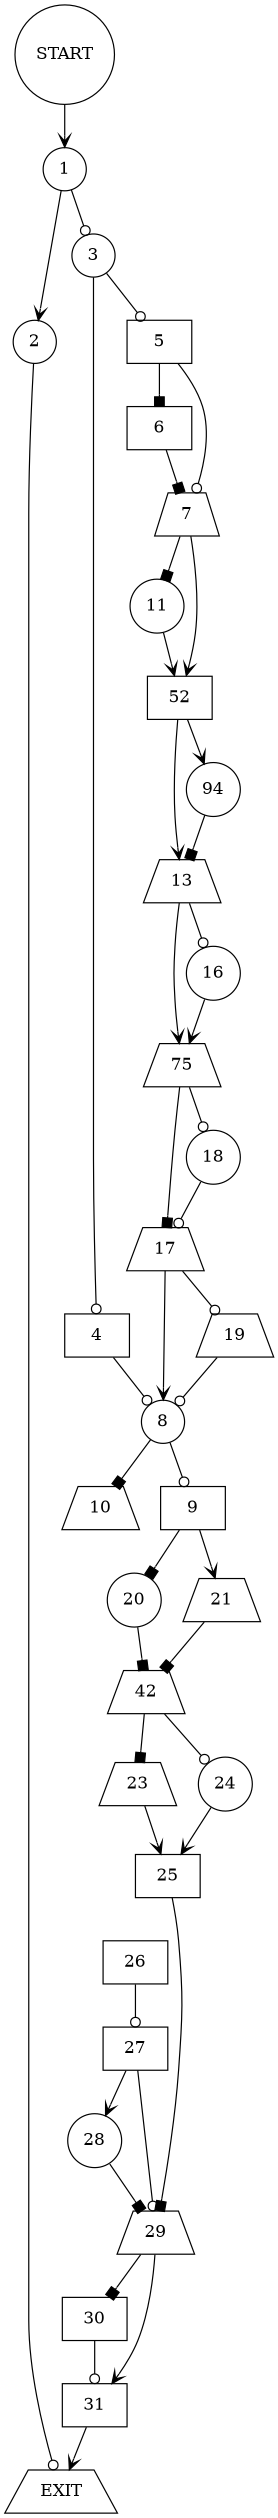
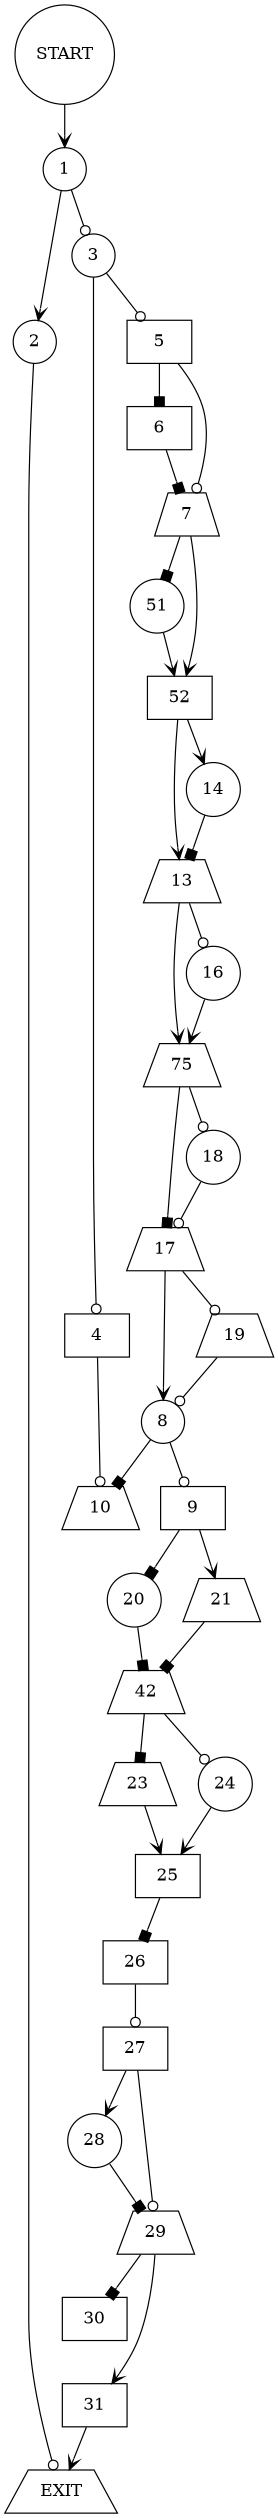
node "11": label "11" -> "51"
node "94": label "94" -> "14"
edge "4" -> "8": now "4" -> "10"
edge "25" -> "29": now "25" -> "26"
edge "30" -> "31": removed
